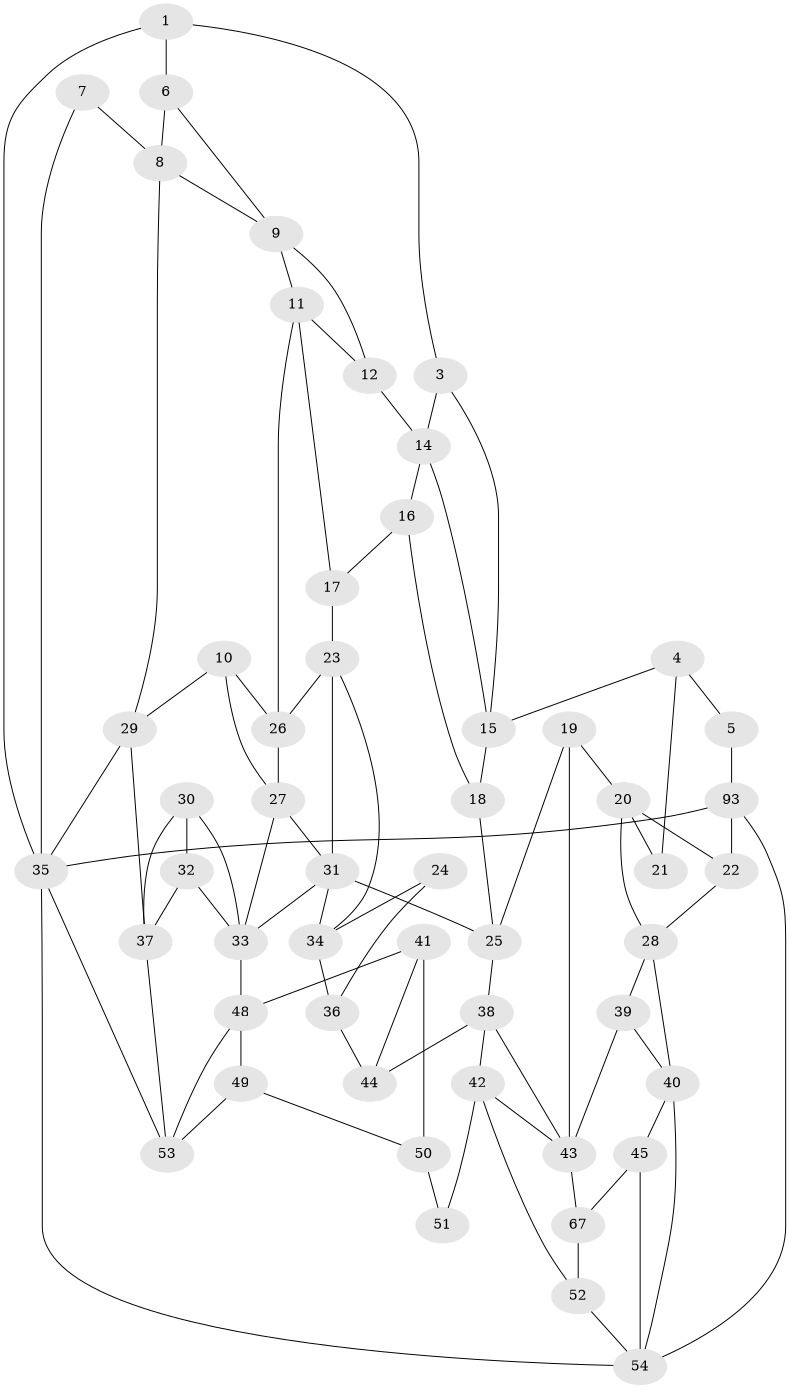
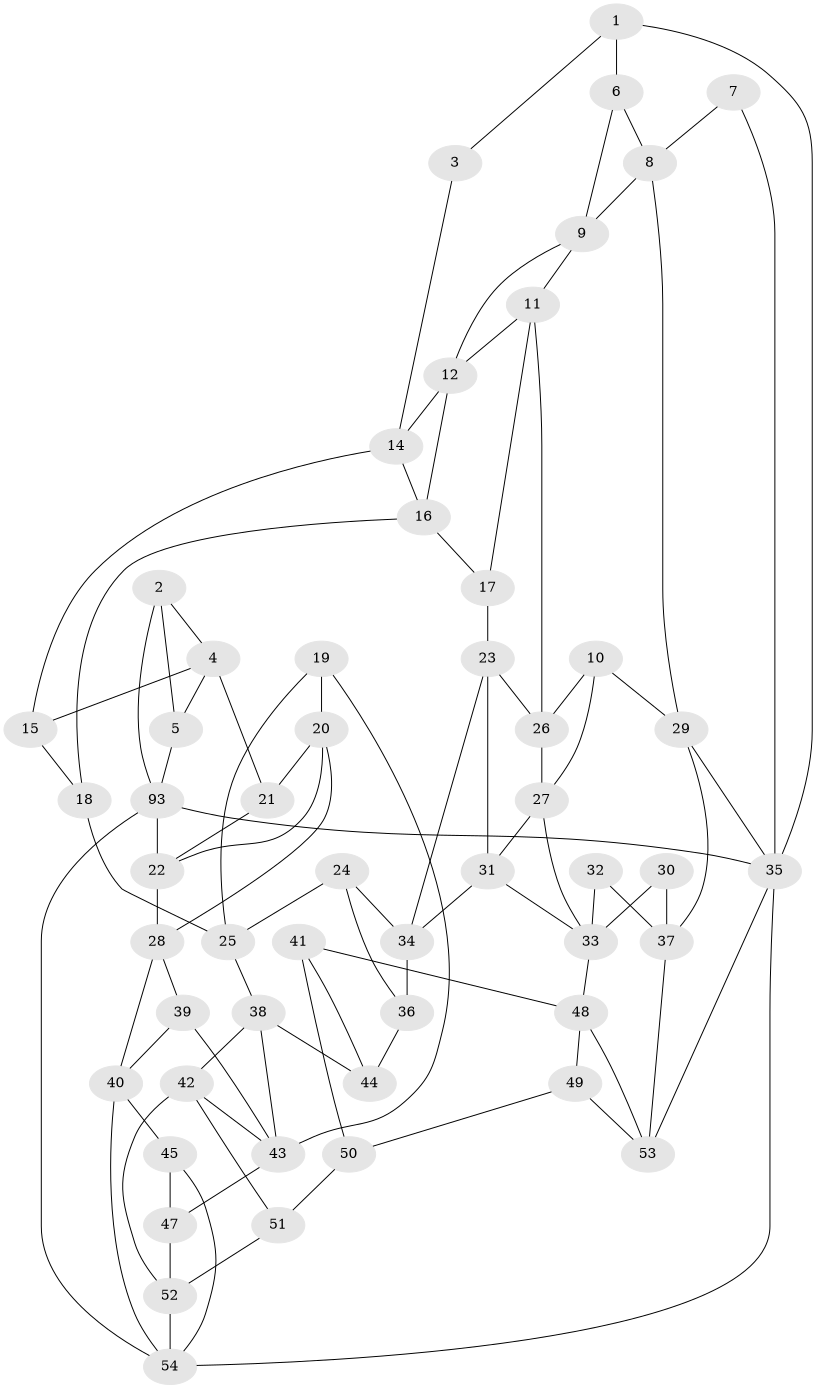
edge "12" -- "16": added
edge "3" -- "15": removed
node "2": added
edge "30" -- "32": removed
edge "21" -- "22": added
edge "31" -- "25": now "24" -- "25"
node "67": label "67" -> "47"
edge "51" -- "52": added
